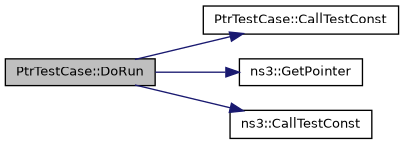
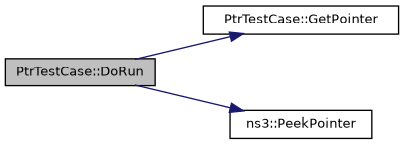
node "PtrTestCase::CallTestConst": label "PtrTestCase::CallTestConst" -> "PtrTestCase::GetPointer"
node "ns3::GetPointer": removed
node "ns3::CallTestConst": label "ns3::CallTestConst" -> "ns3::PeekPointer"
